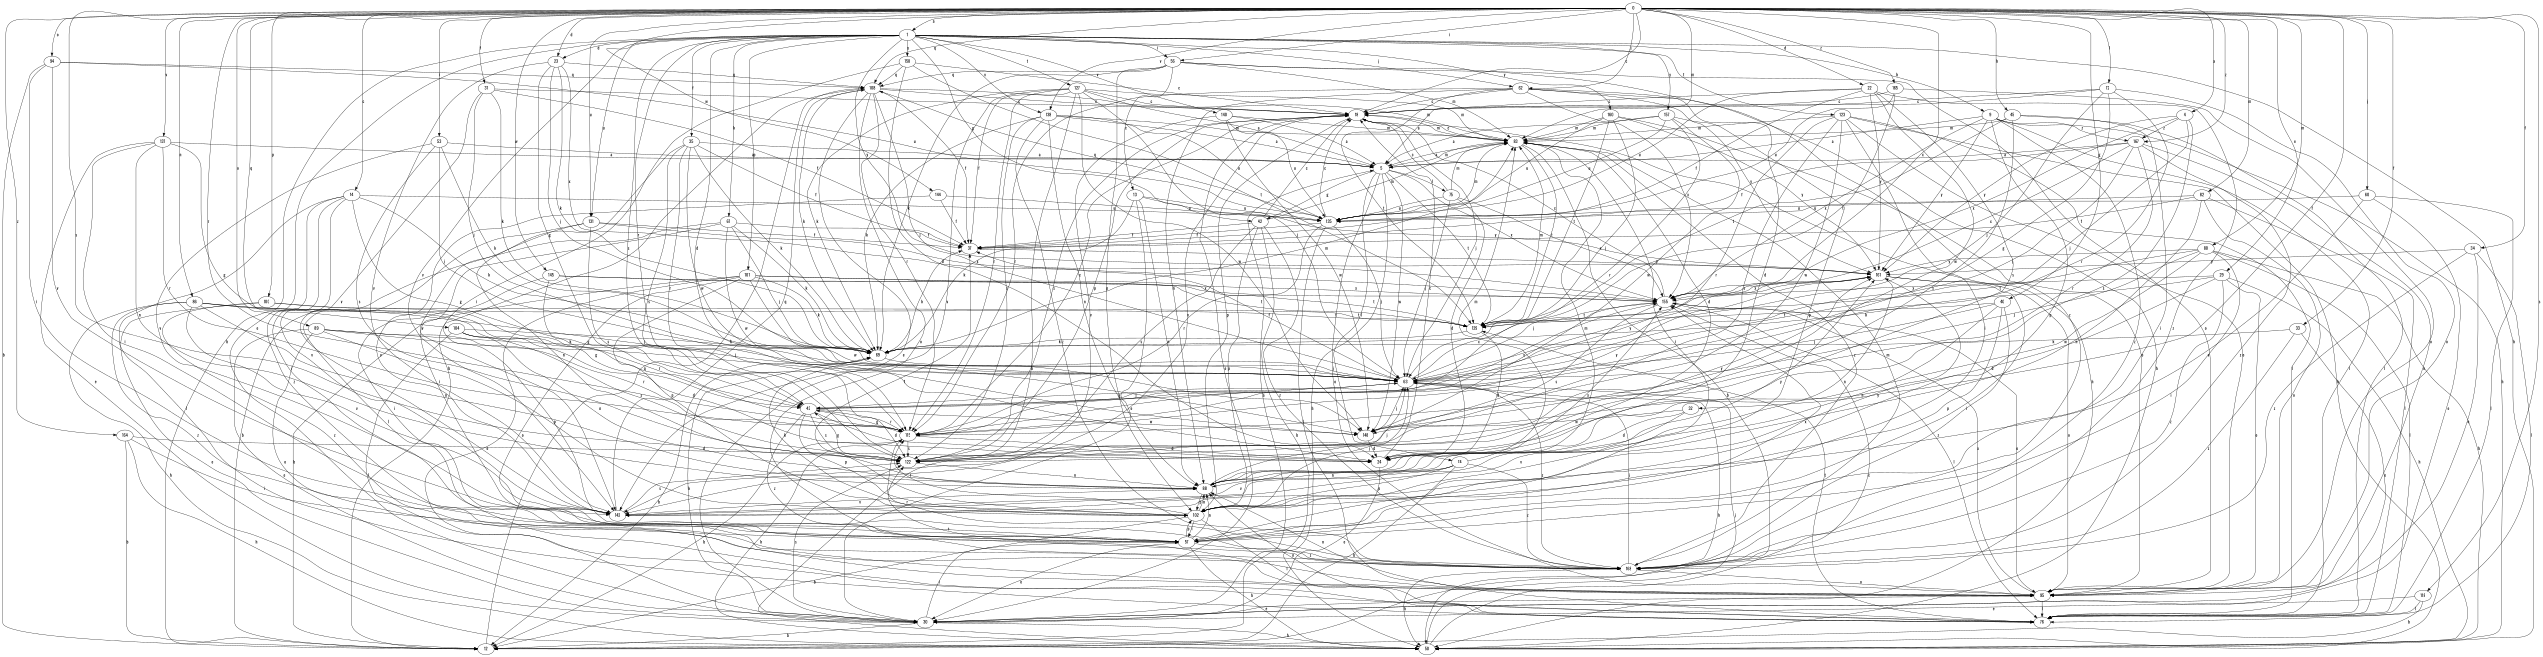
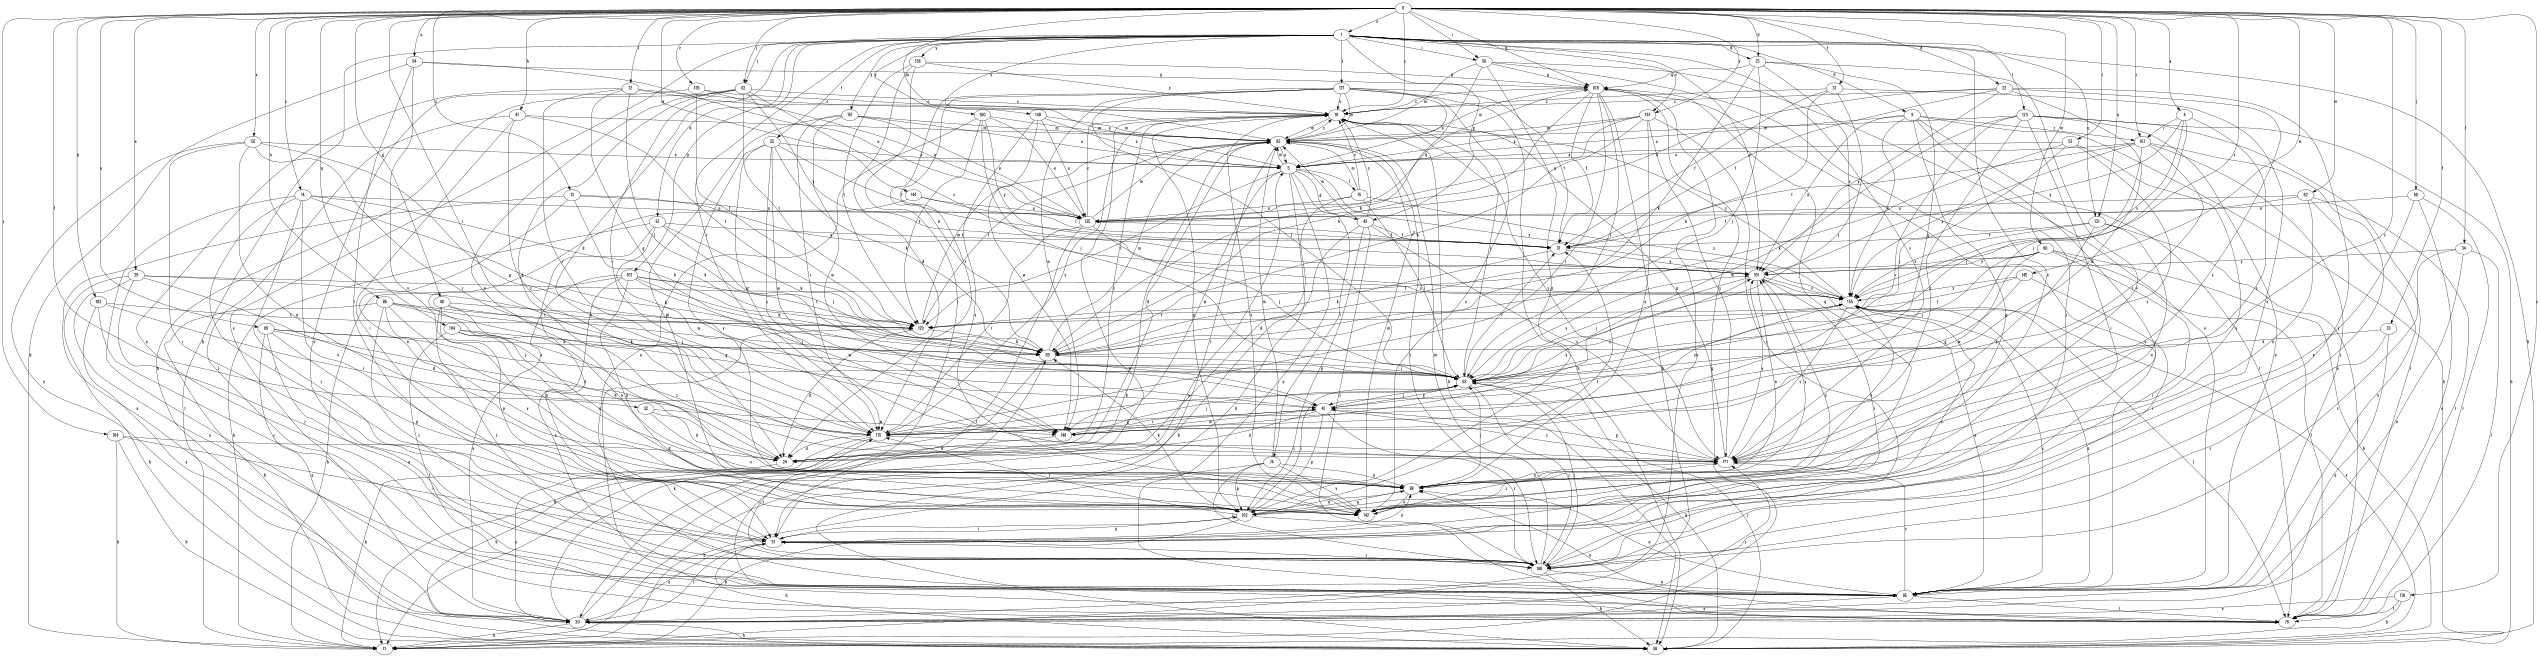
edge "56" -> "13": now "0" -> "13"
edge "69" -> "37": reversed
node "100": label "100" -> "103"
